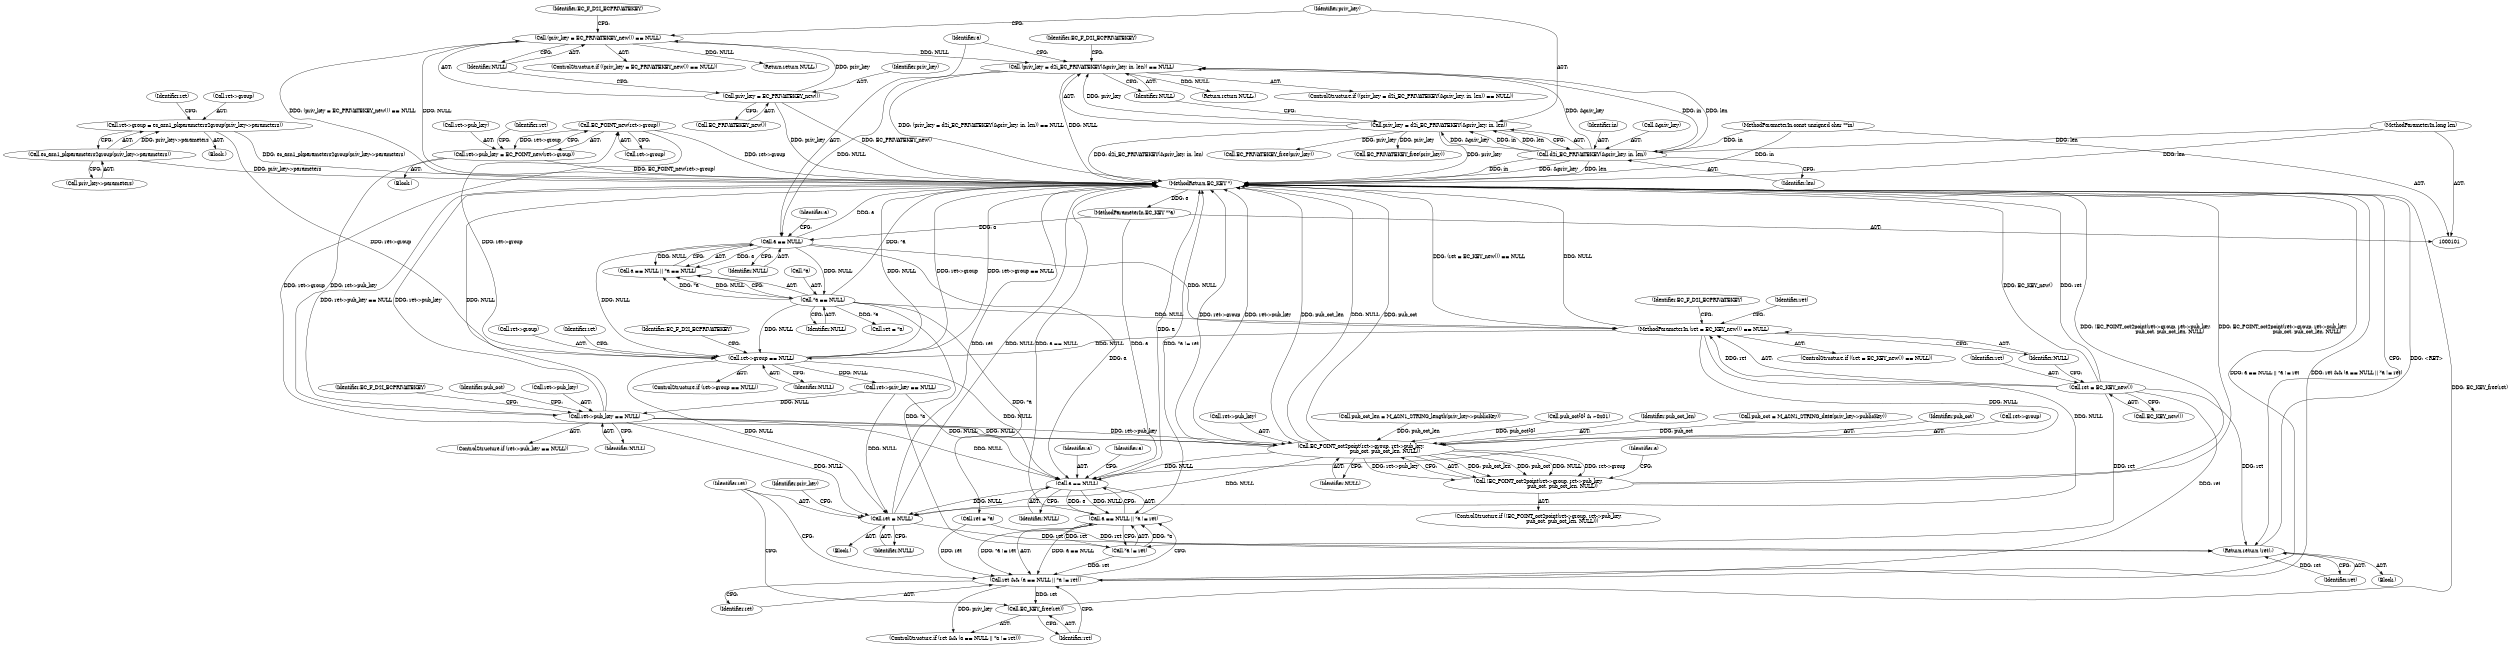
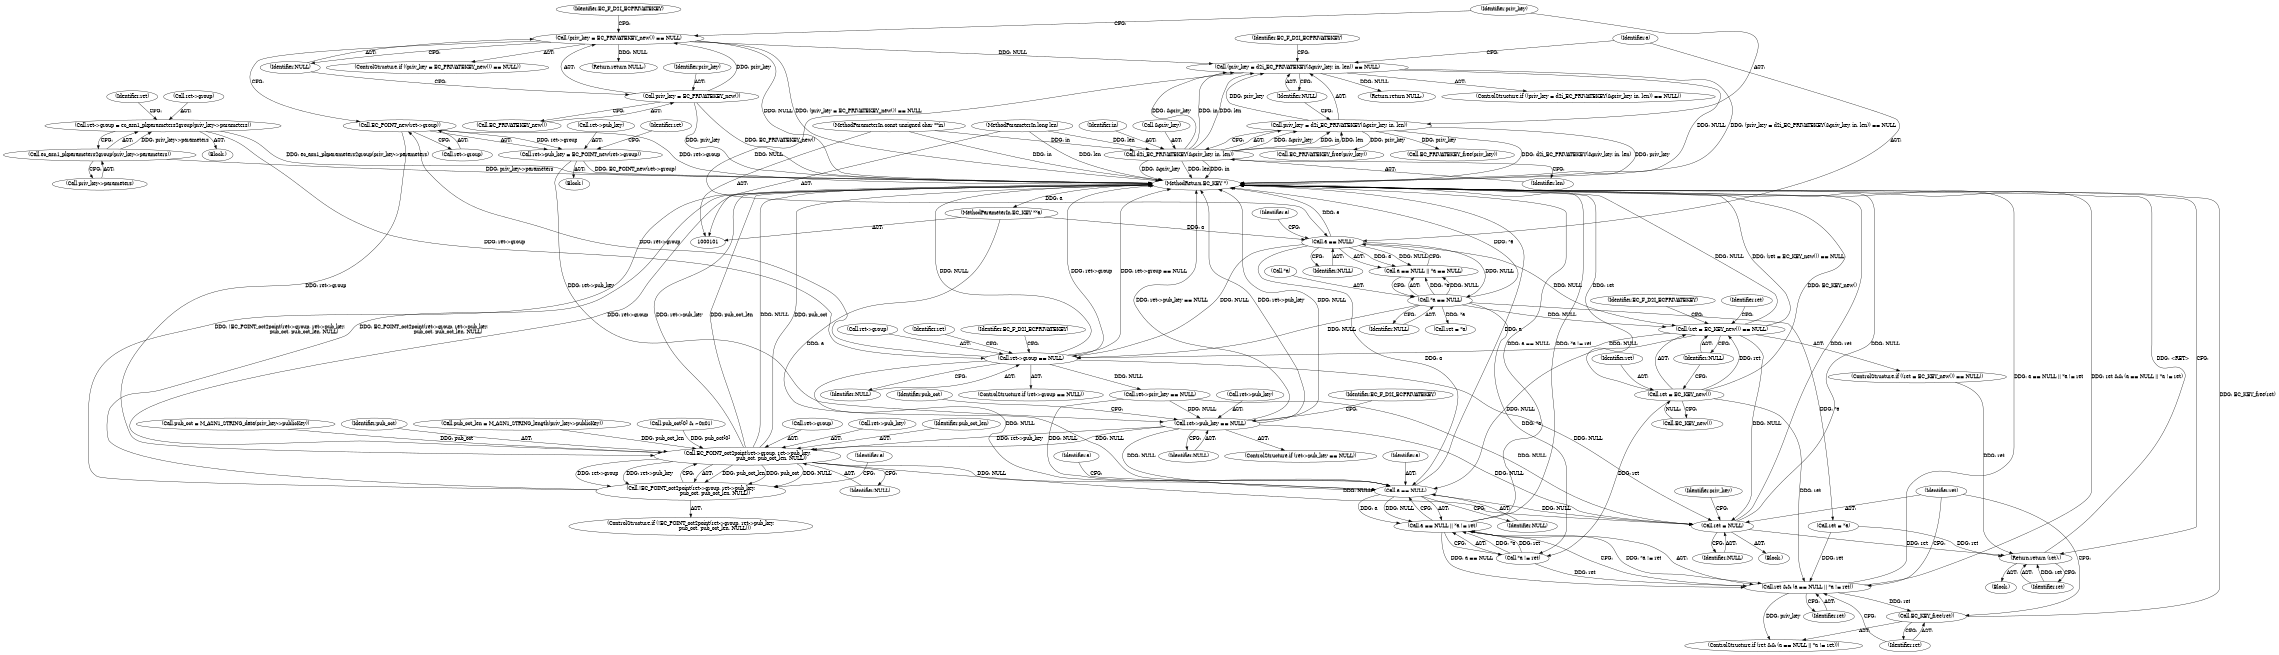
edge "(Call,ret->pub_key = EC_POINT_new(ret->group))" -> "(Call,EC_POINT_new(ret->group))": now "(Call,(priv_key = EC_PRIVATEKEY_new()) == NULL)" -> "(Call,EC_POINT_new(ret->group))"
node "(MethodParameterIn,(ret = EC_KEY_new()) == NULL)": label "(MethodParameterIn,(ret = EC_KEY_new()) == NULL)" -> "(Call,(ret = EC_KEY_new()) == NULL)"
edge "(Call,EC_KEY_new())" -> "(Call,ret = EC_KEY_new())": label "AST: " -> "NULL: "
edge "(Call,ret = EC_KEY_new())" -> "(Return,return (ret);)": now "(ControlStructure,if ((ret = EC_KEY_new()) == NULL))" -> "(Return,return (ret);)"
